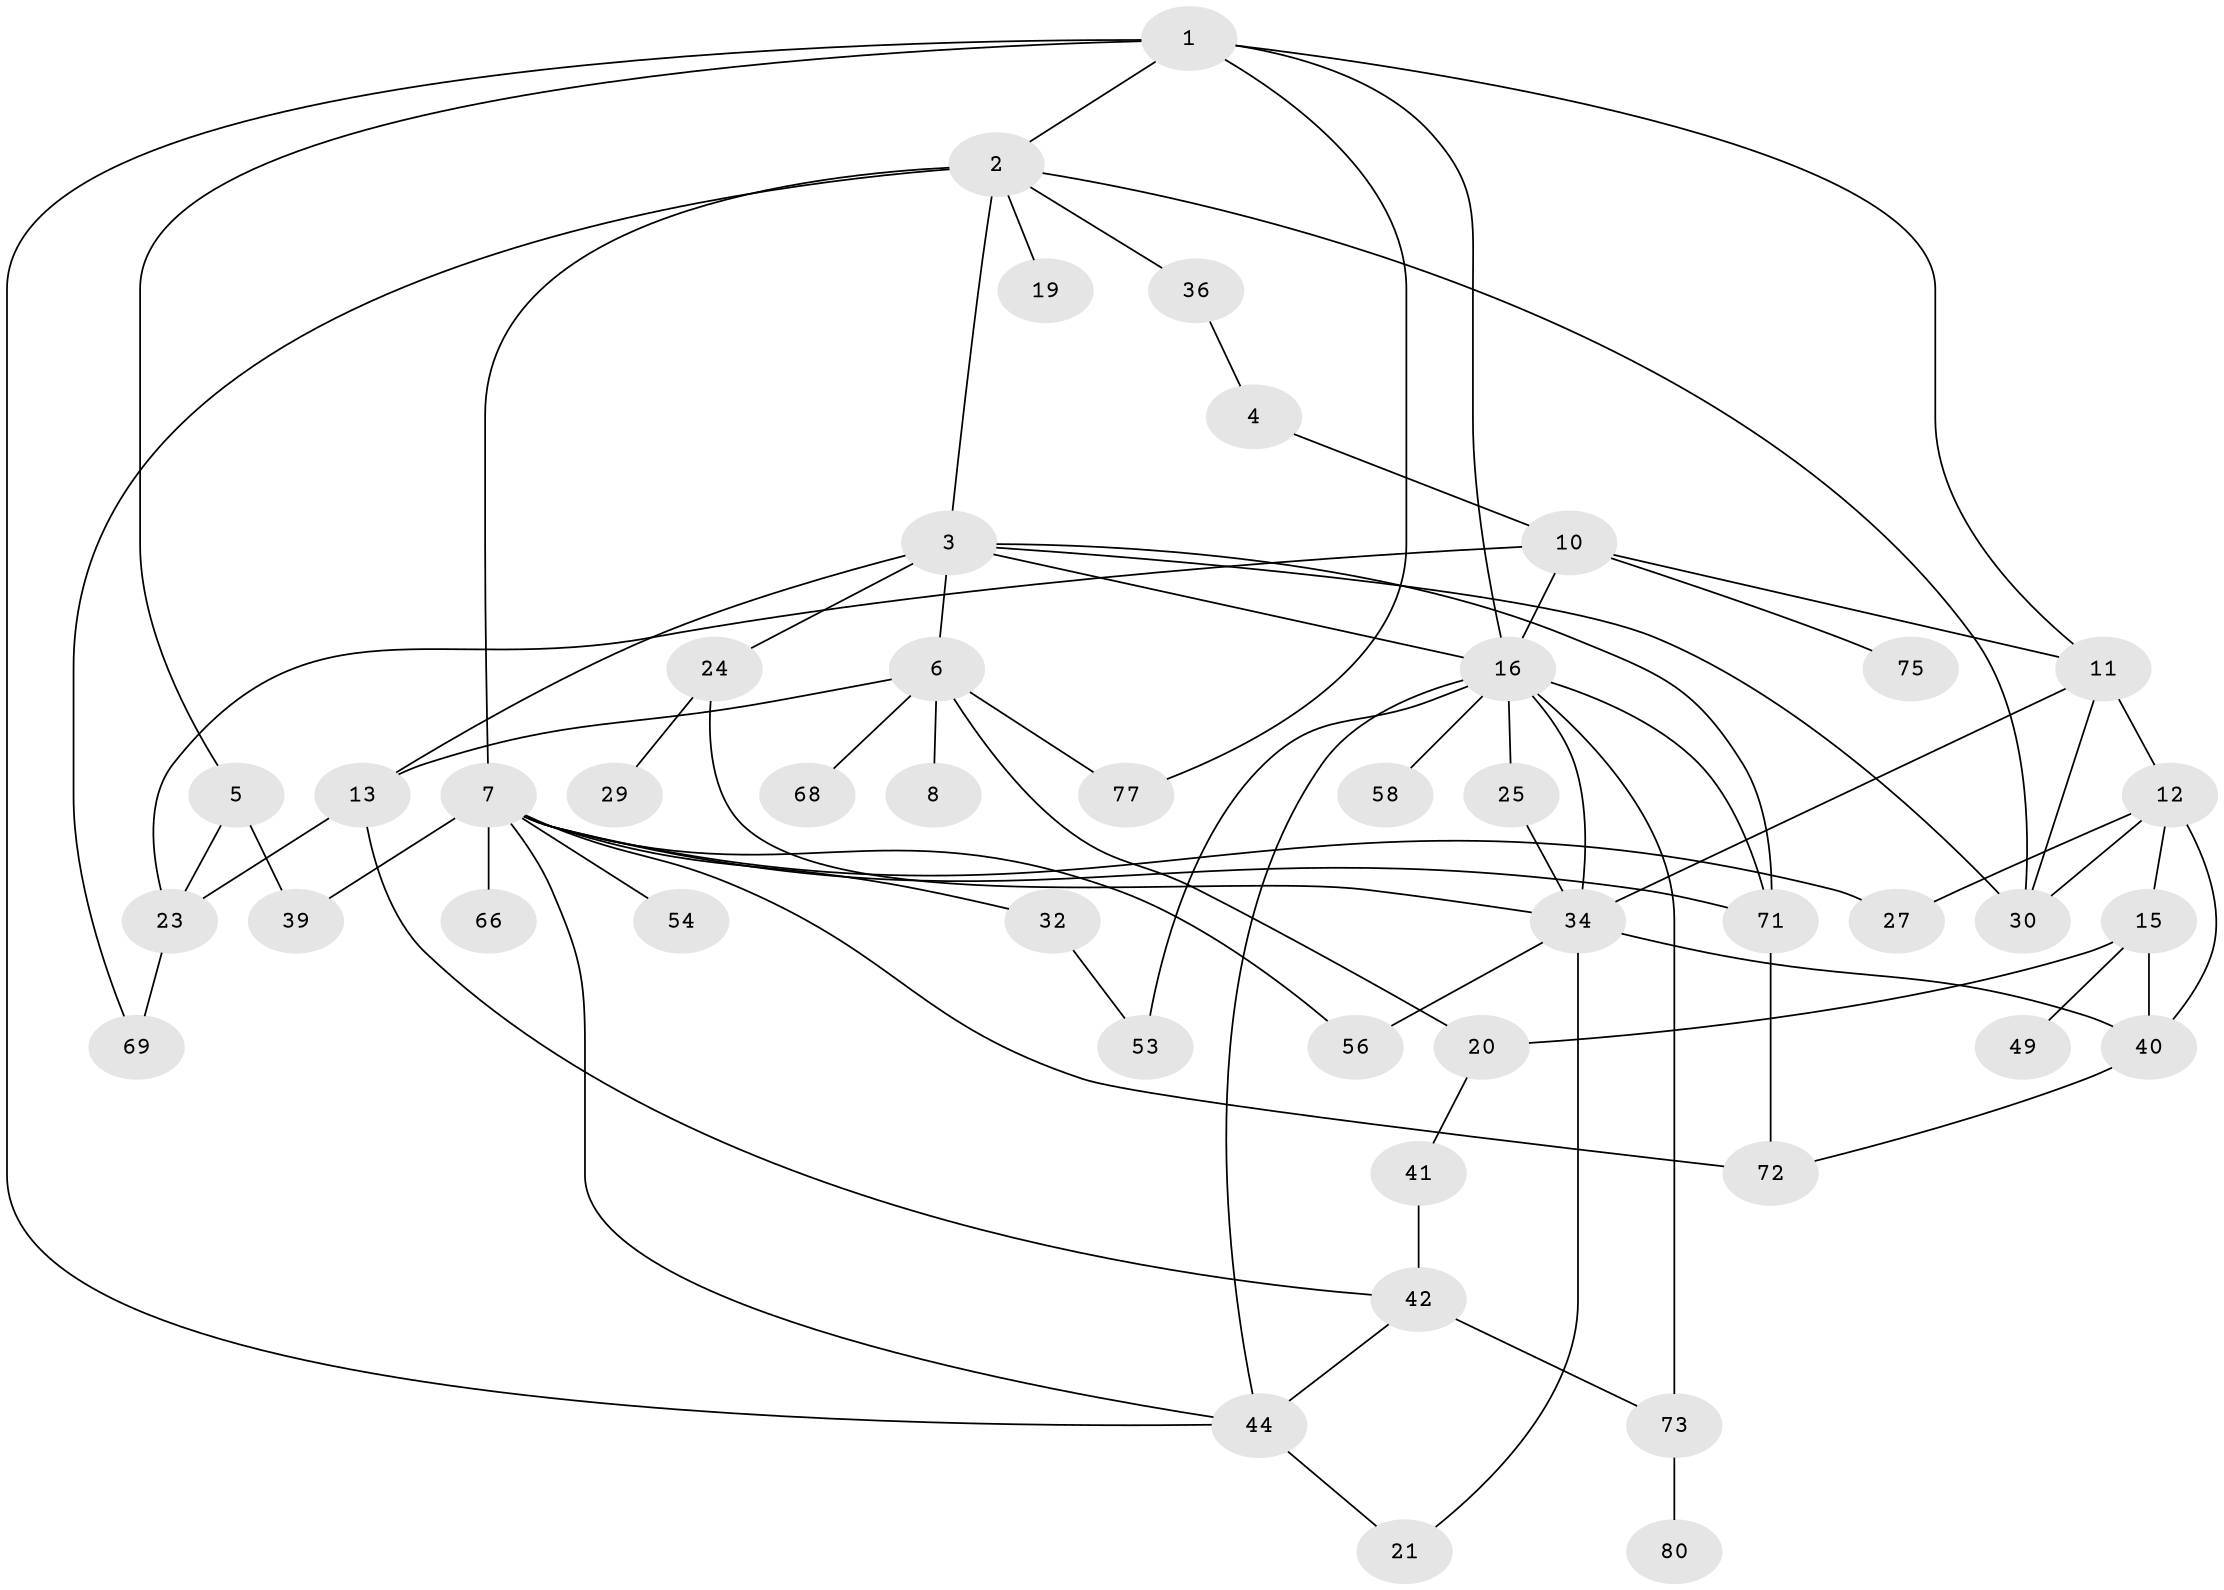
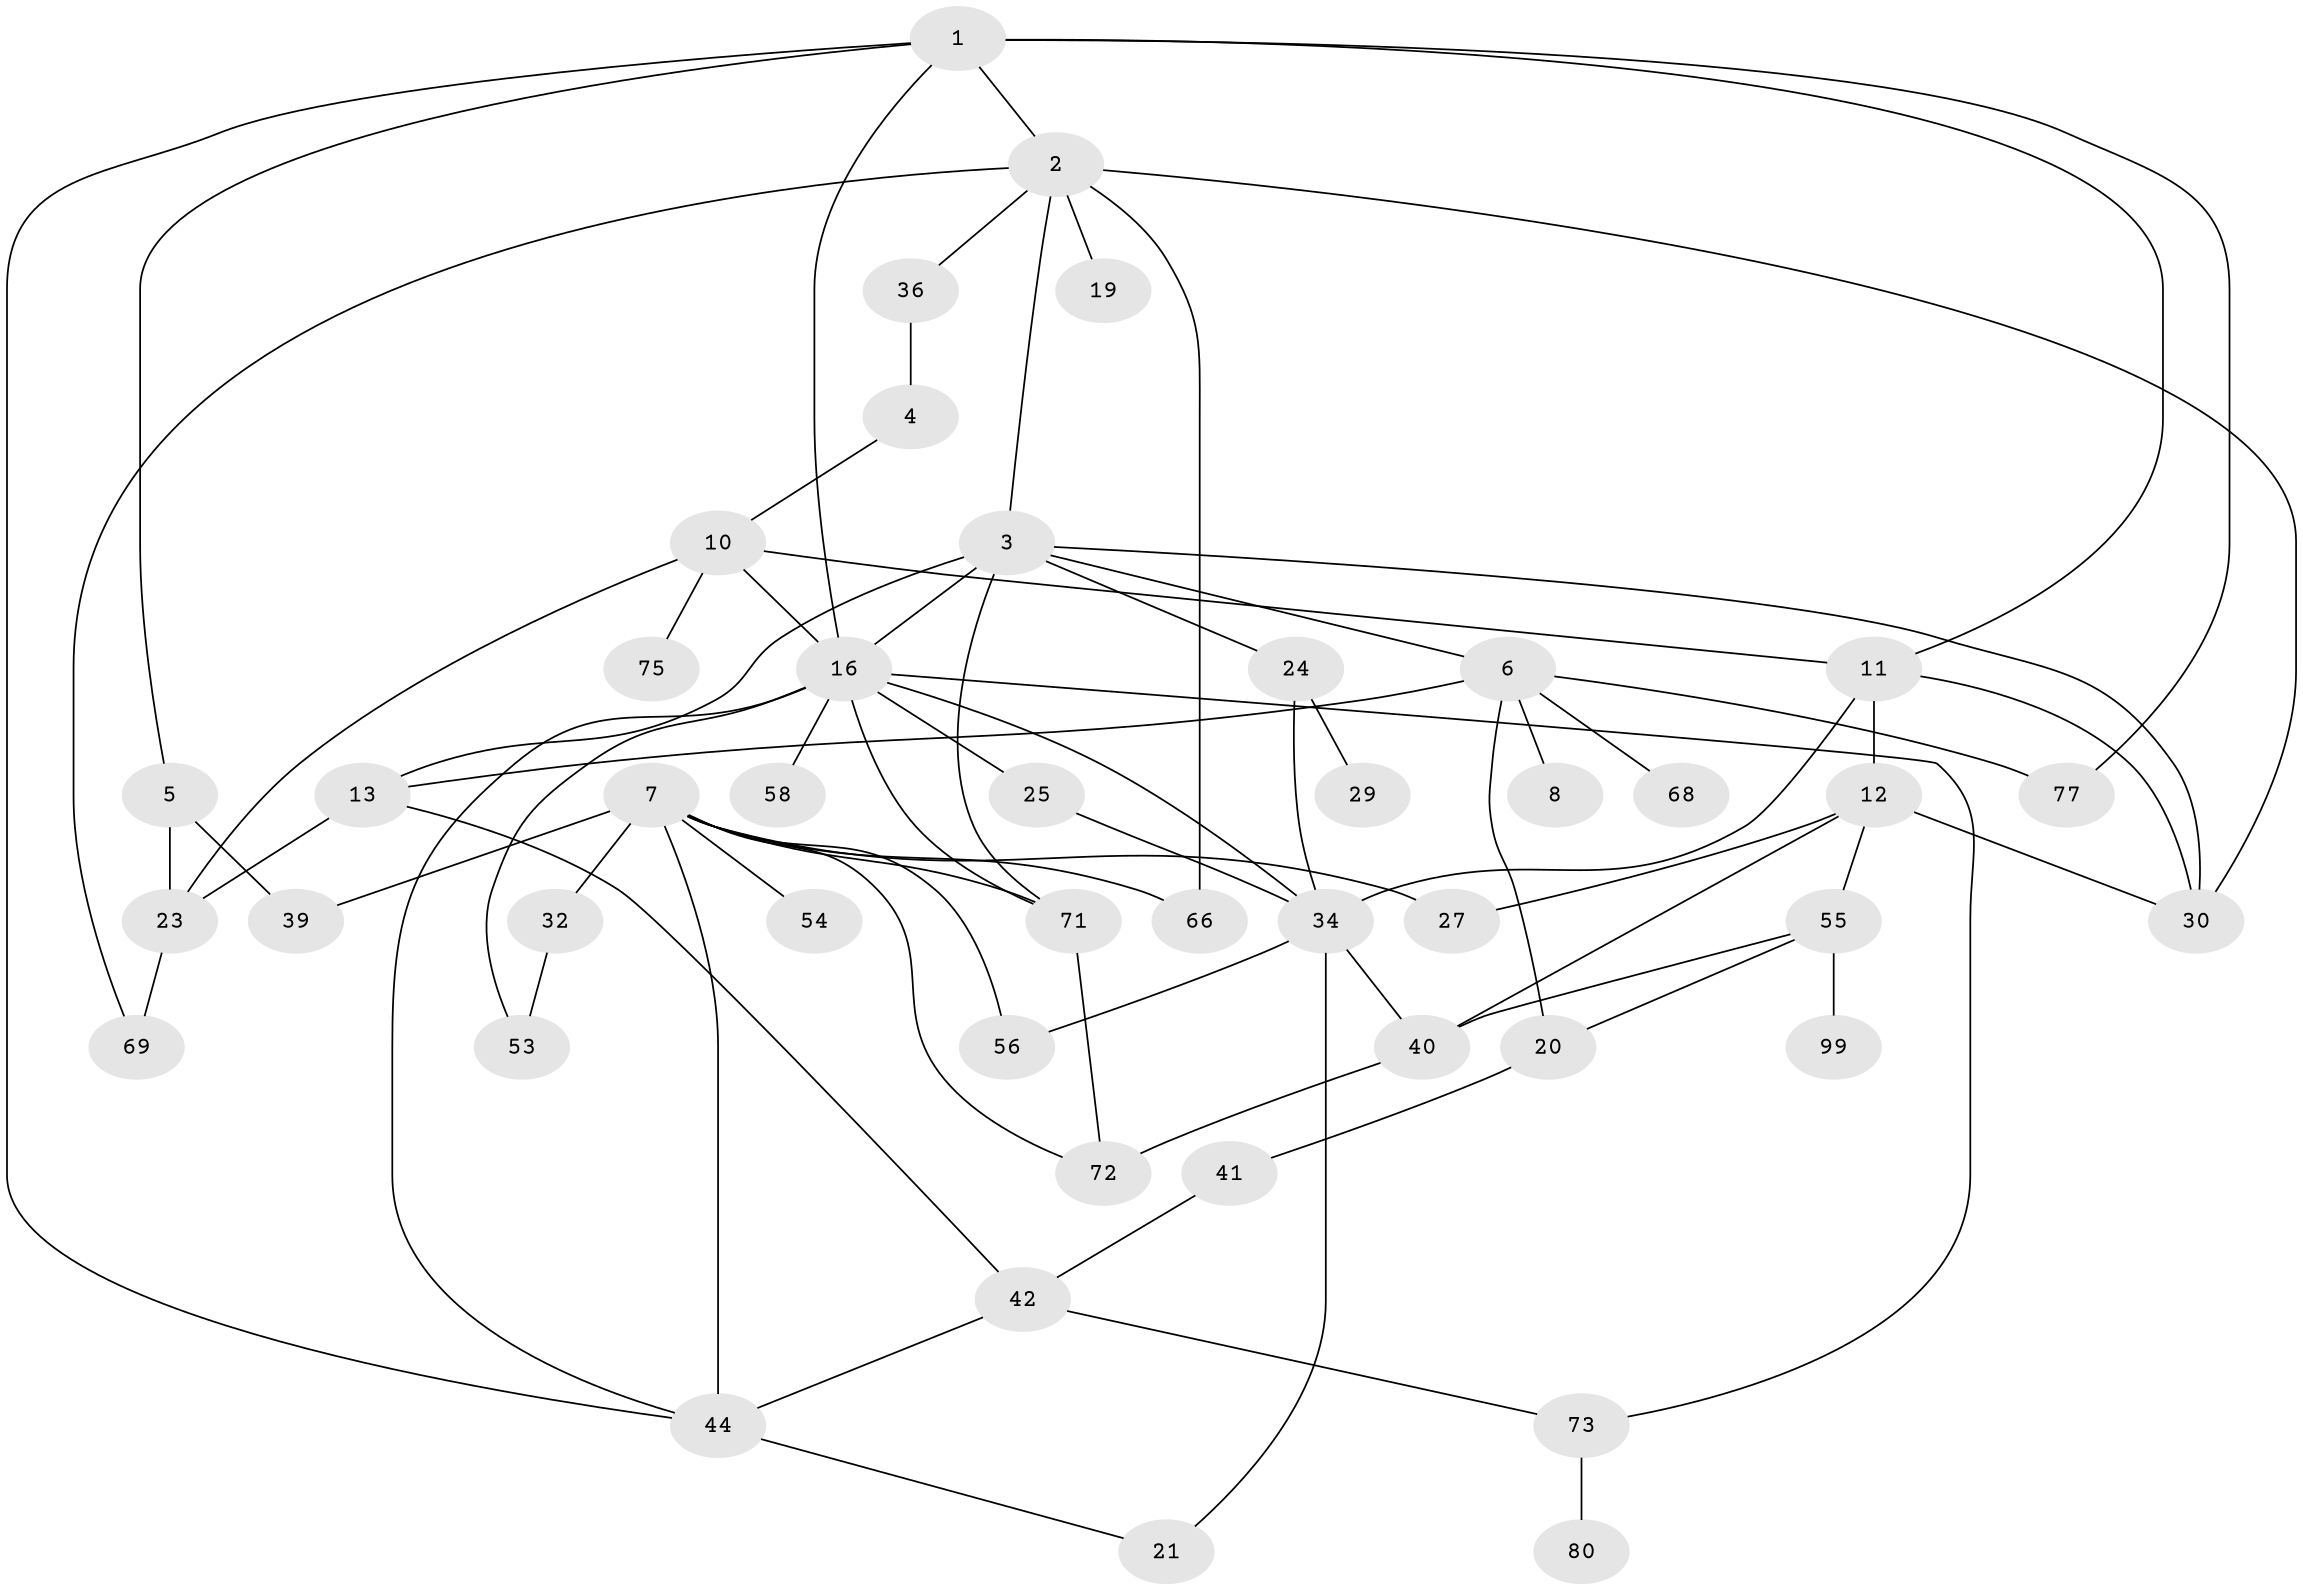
edge "2" -- "7": now "2" -- "66"
node "15": label "15" -> "55"
node "49": label "49" -> "99"
